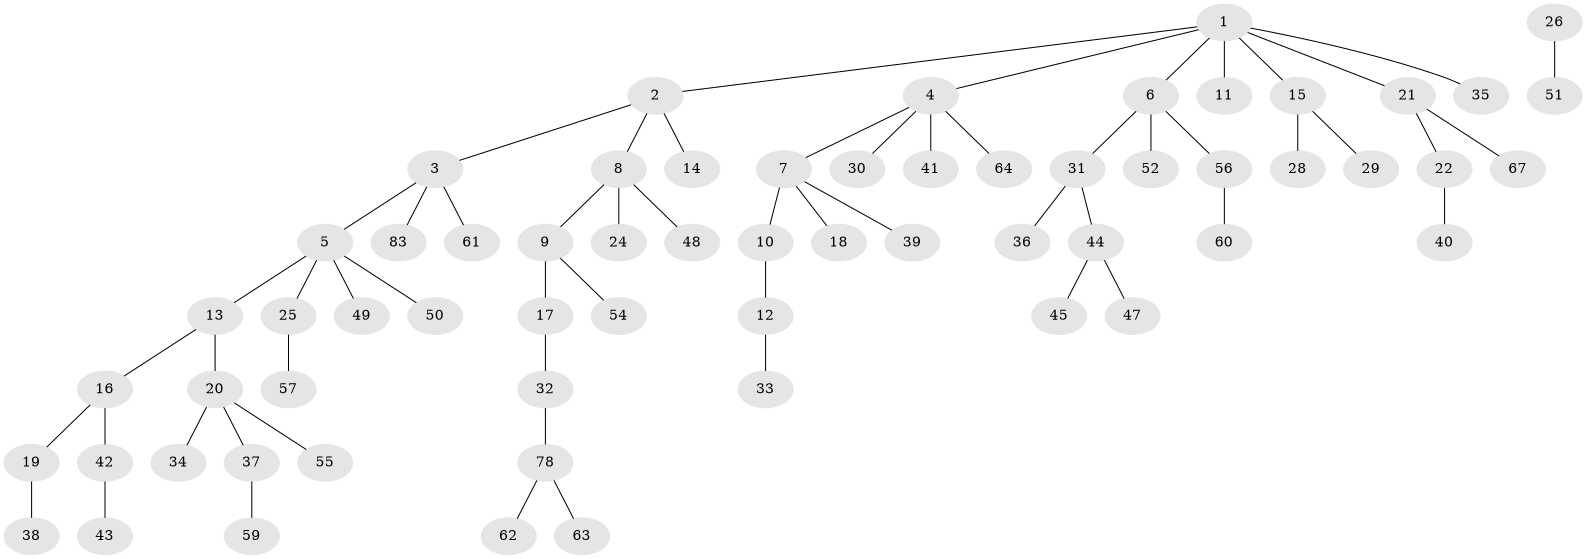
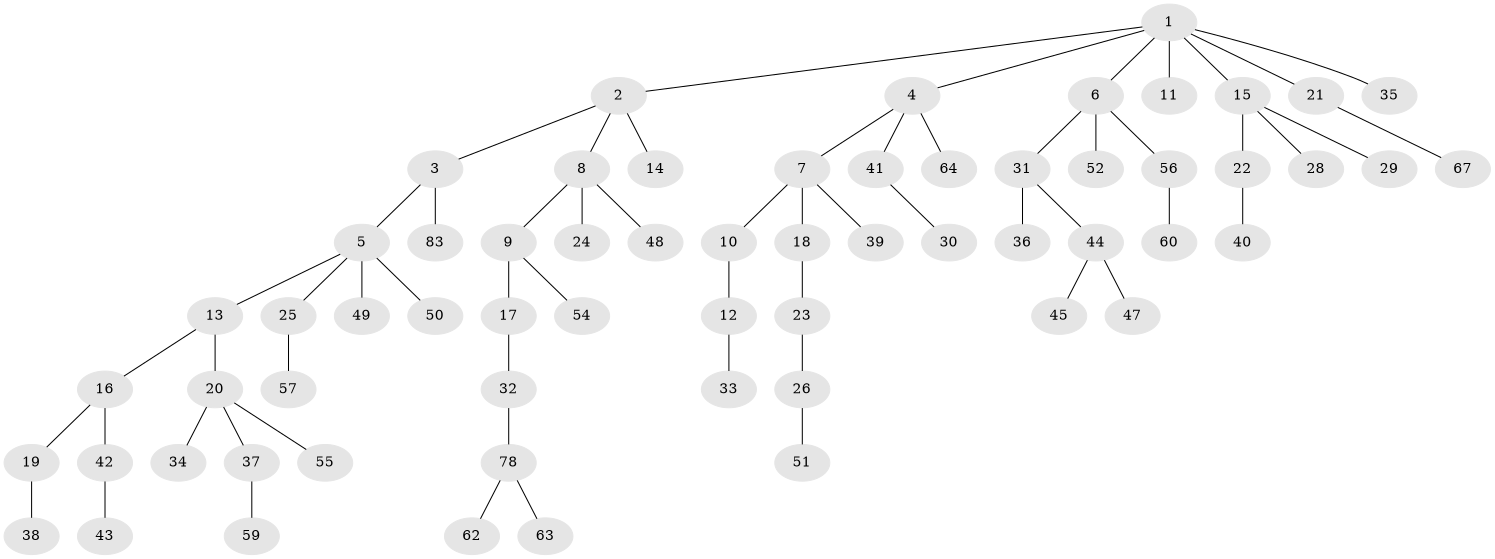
edge "4" -- "30": now "41" -- "30"
edge "21" -- "22": now "15" -- "22"
node "61": removed
node "23": added
